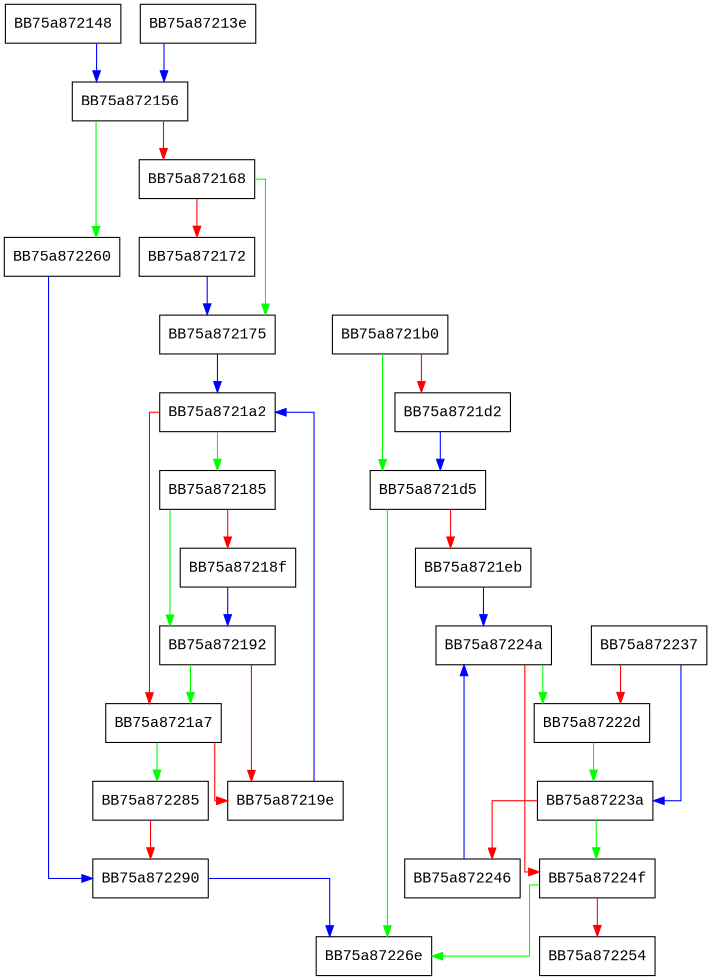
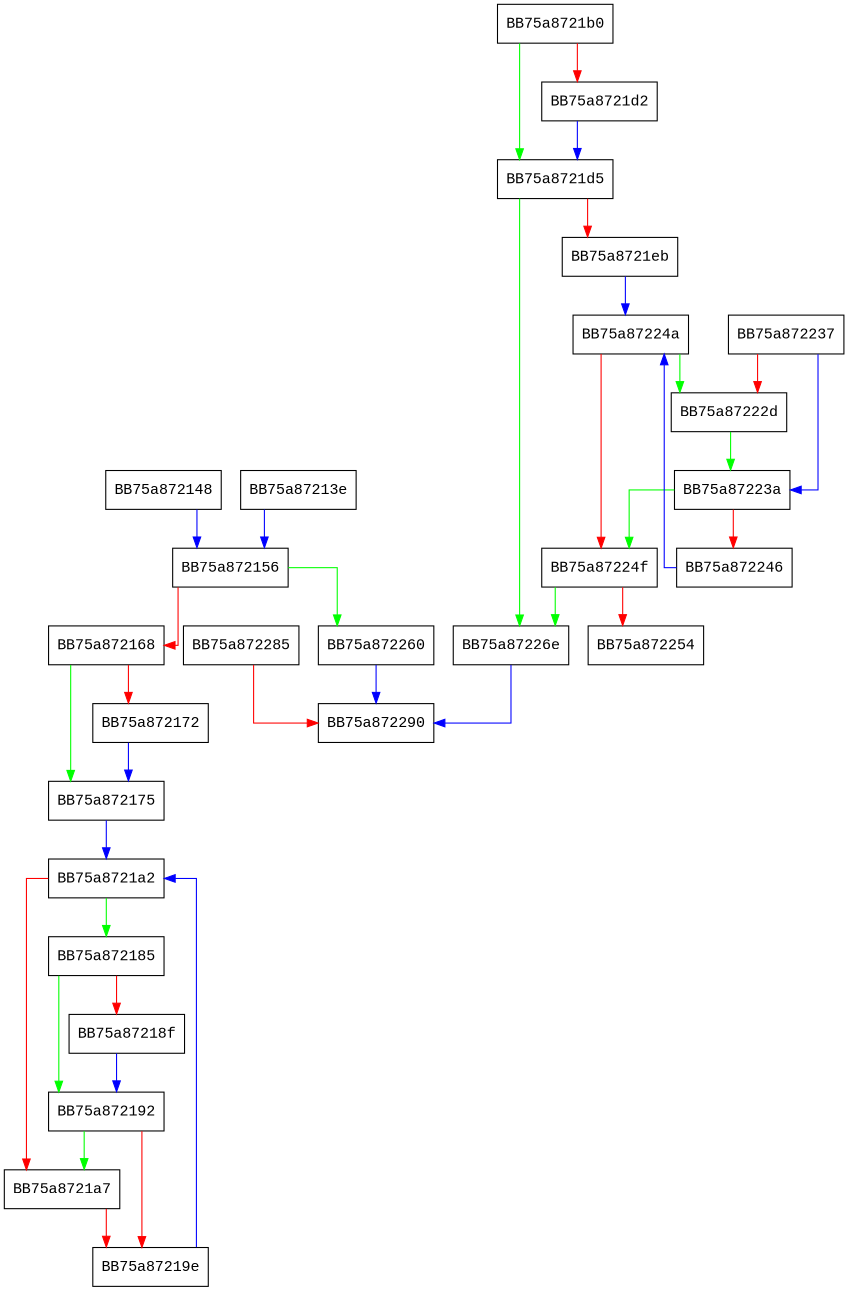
edge "BB75a8721a7" -> "BB75a872285": removed
edge "BB75a872290" -> "BB75a87226e": reversed
